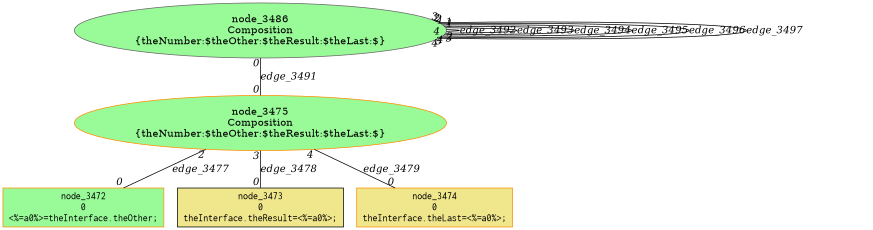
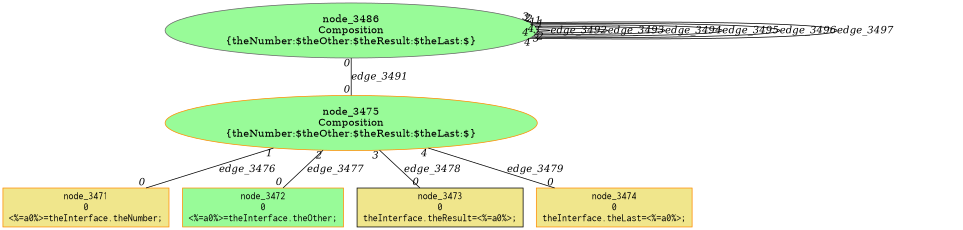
node "node_3471 0 <%=a0%>=theInterface.theNumber;": added
